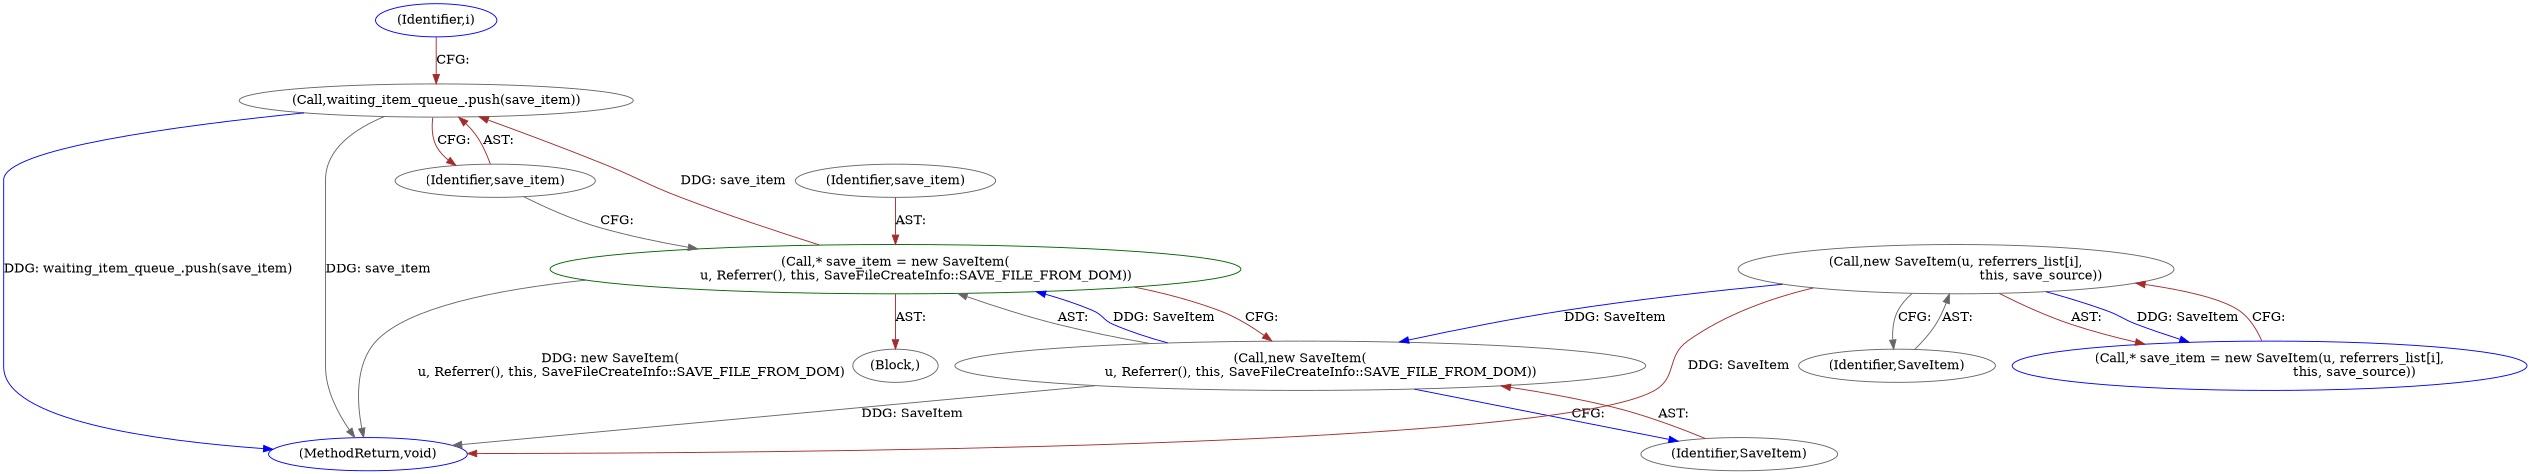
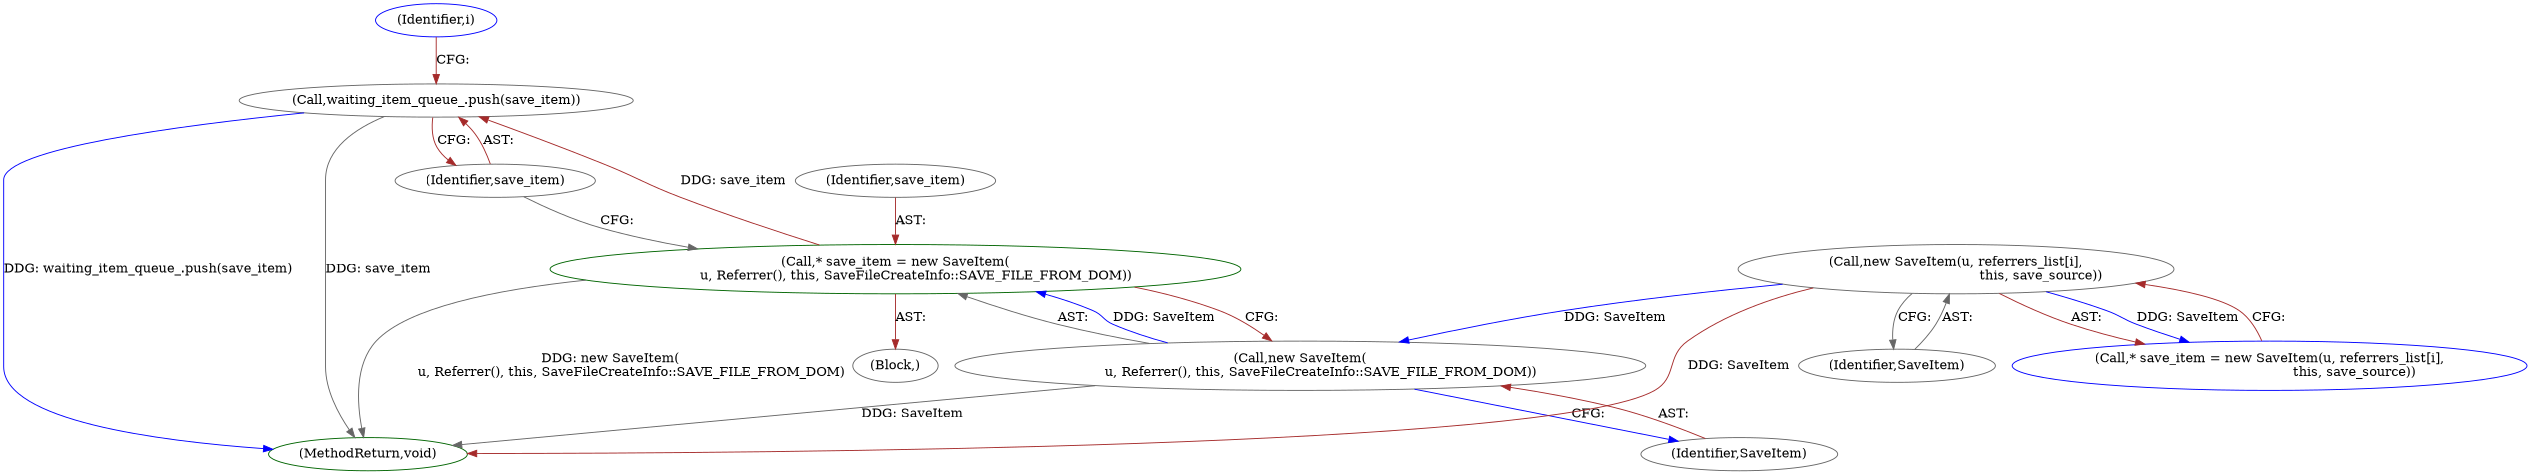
node "(MethodReturn,void)": color blue -> darkgreen
